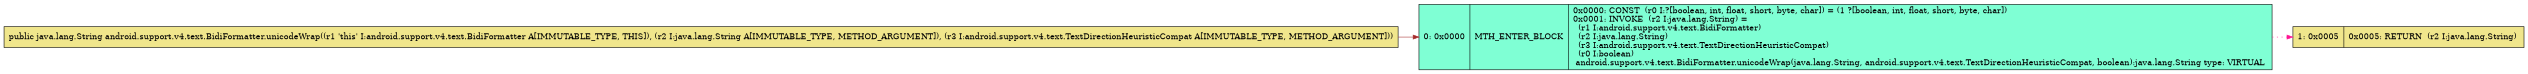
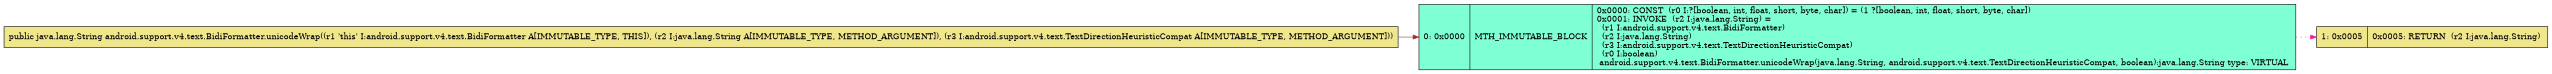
node "0: 0x0000": text "MTH_ENTER_BLOCK" -> "MTH_IMMUTABLE_BLOCK"
